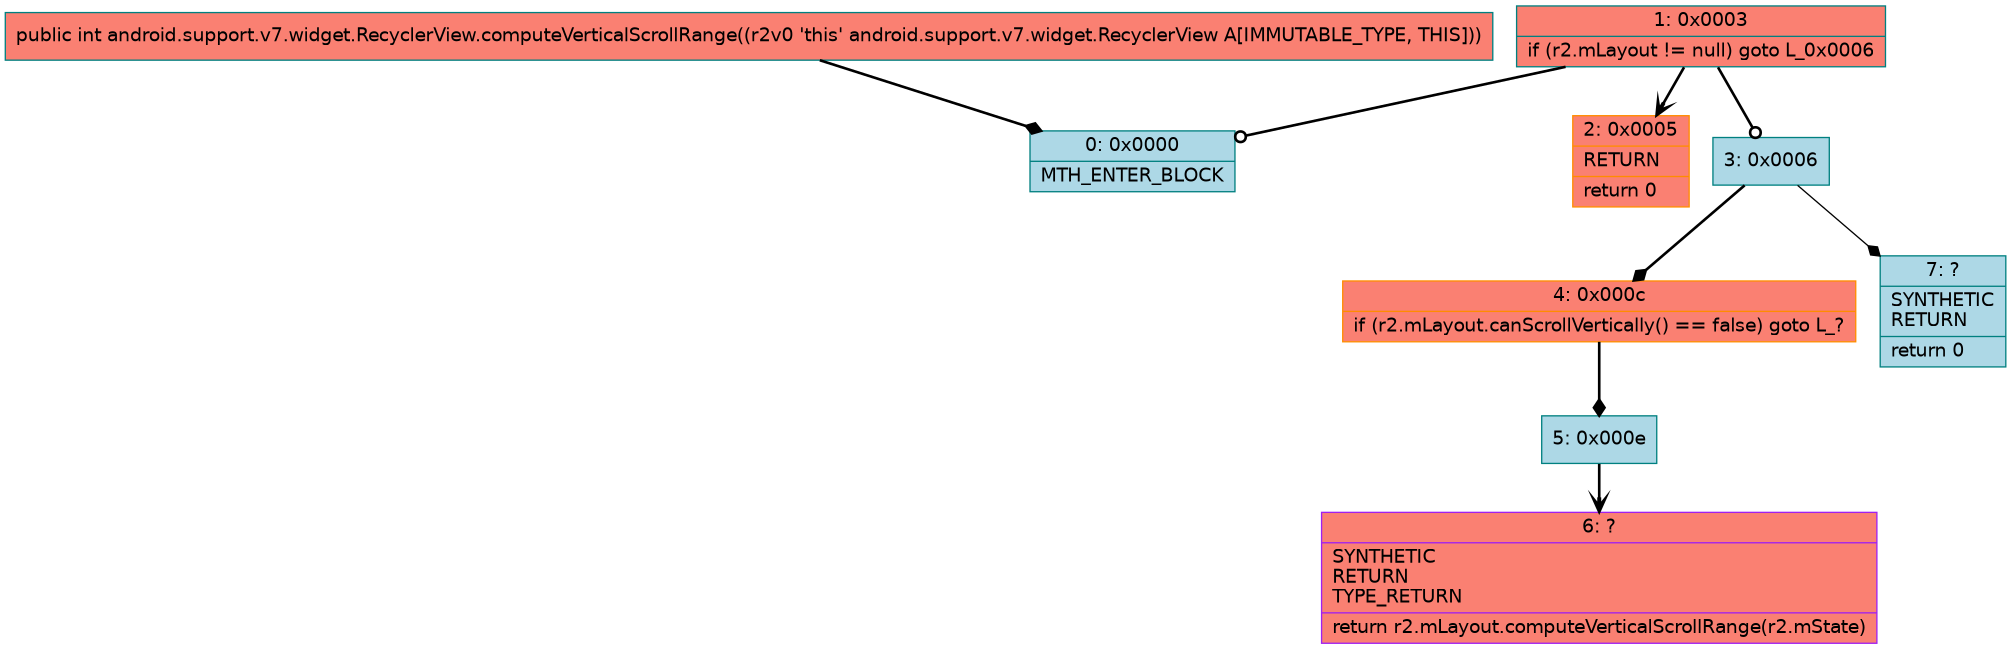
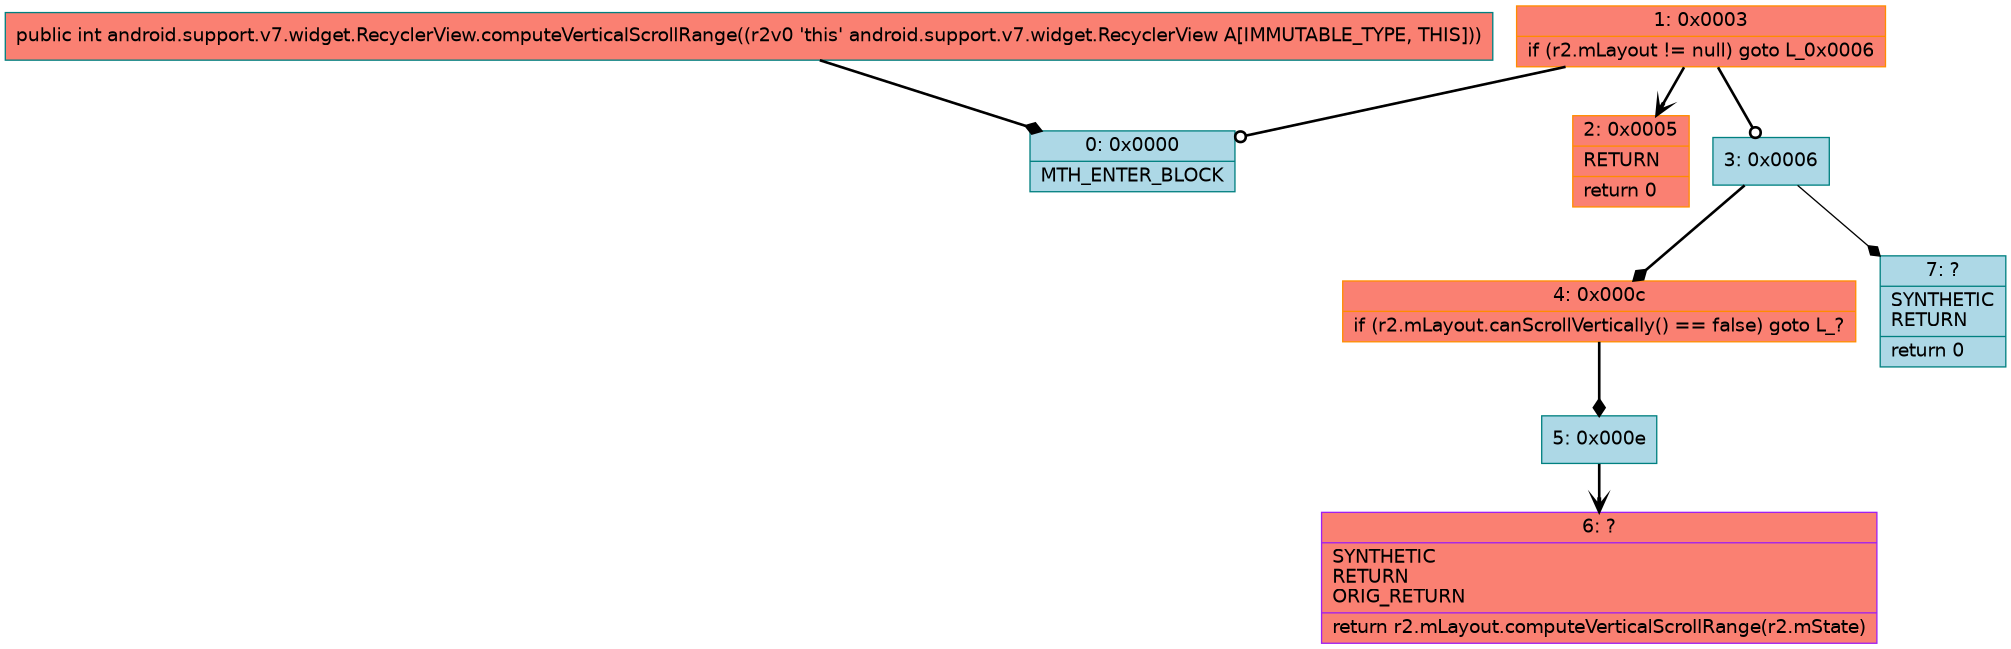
node "1: 0x0003": color teal -> darkorange
node "6: ?": text "TYPE_RETURN" -> "ORIG_RETURN"
